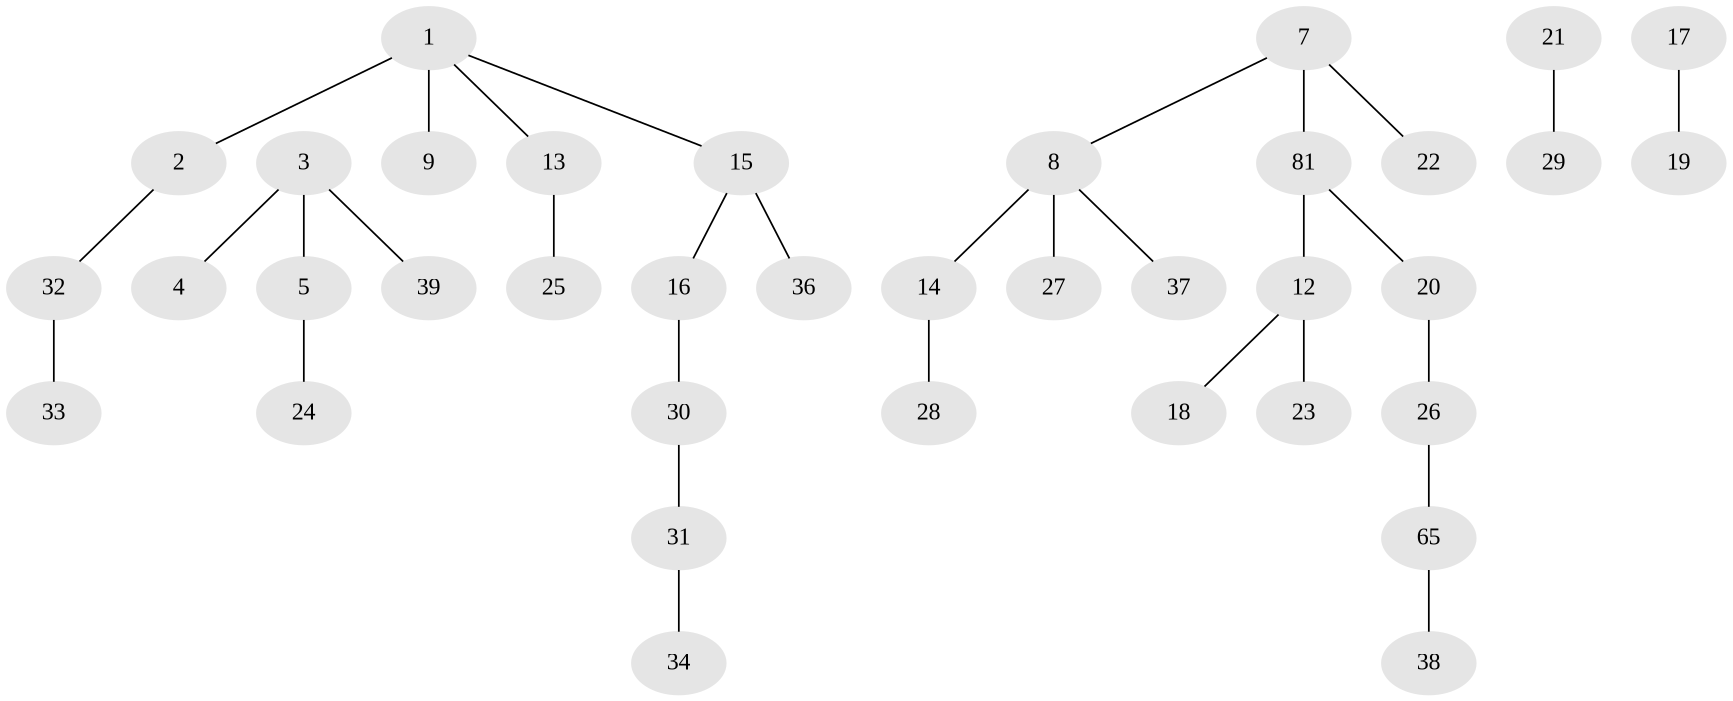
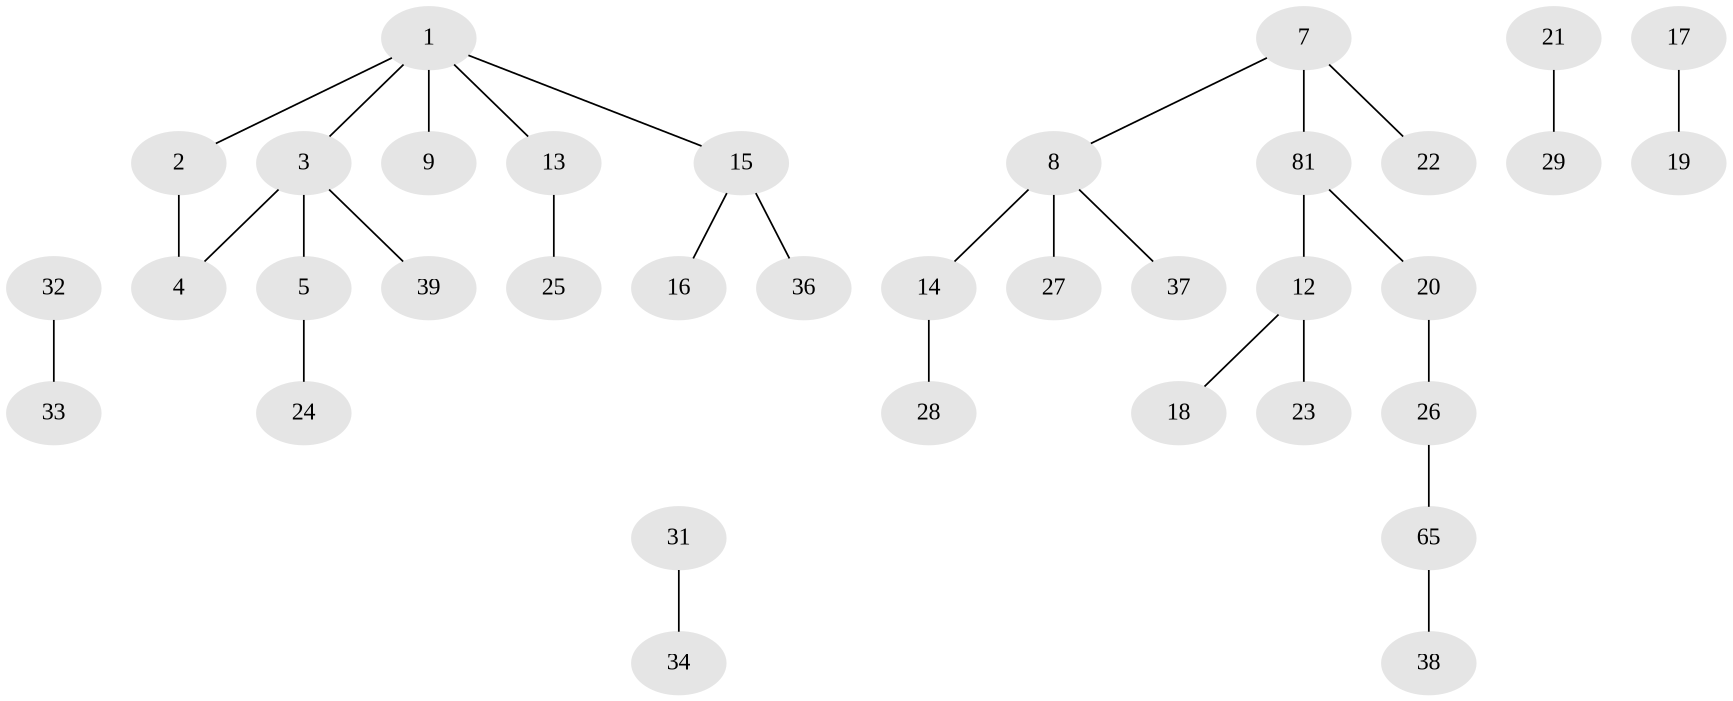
edge "1" -- "3": added
edge "2" -- "32": now "2" -- "4"
node "30": removed
